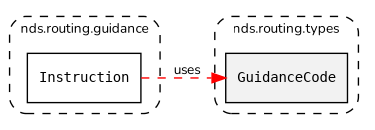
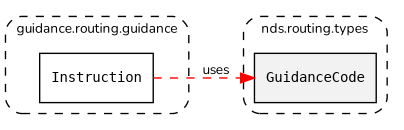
cluster "nds.routing.guidance": label "nds.routing.guidance" -> "guidance.routing.guidance"
